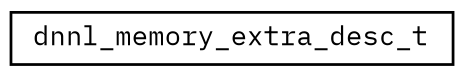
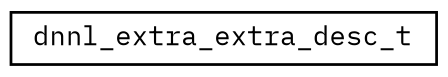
node "dnnl_memory_extra_desc_t": label "dnnl_memory_extra_desc_t" -> "dnnl_extra_extra_desc_t"
